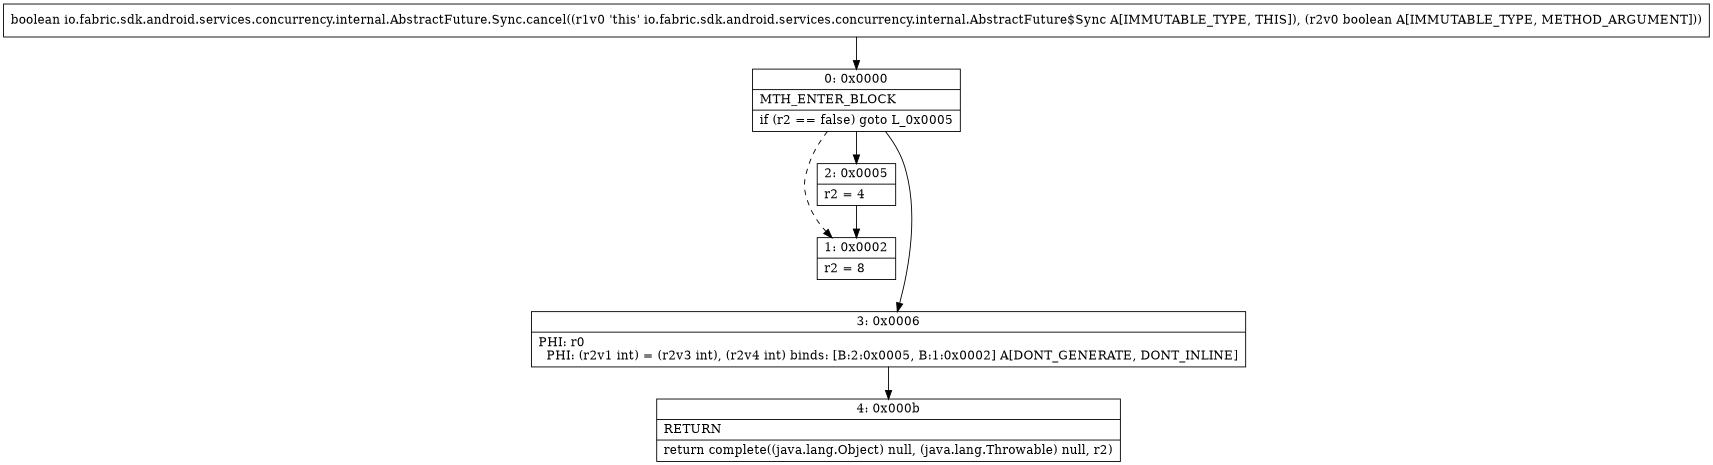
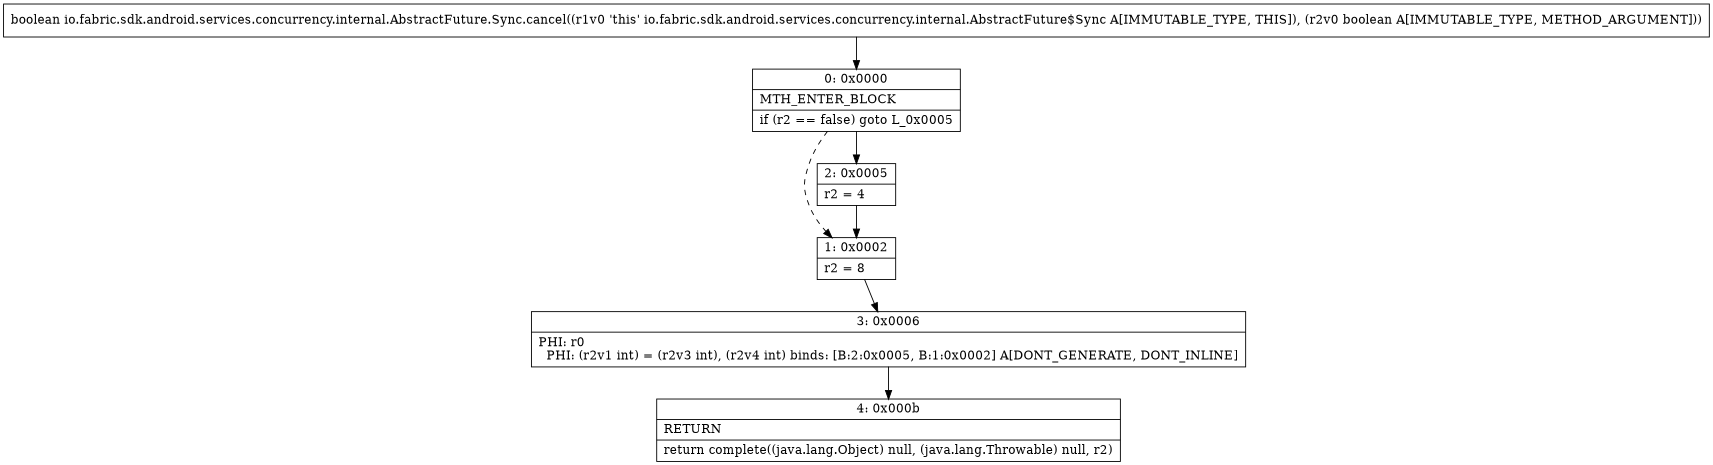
edge "0: 0x0000" -> "3: 0x0006": now "1: 0x0002" -> "3: 0x0006"
